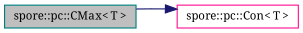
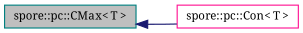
edge "spore::pc::CMax< T >" -> "spore::pc::Con< T >": reversed
